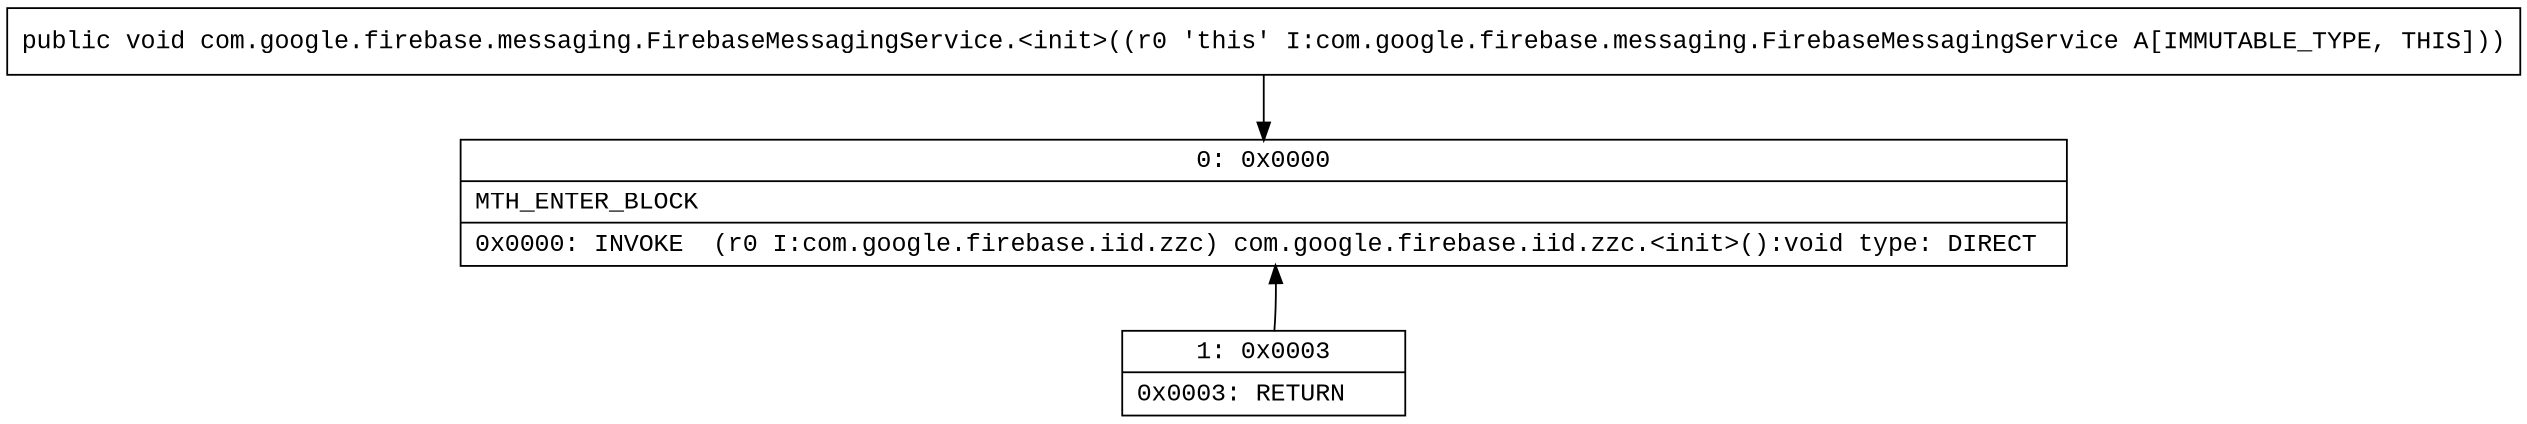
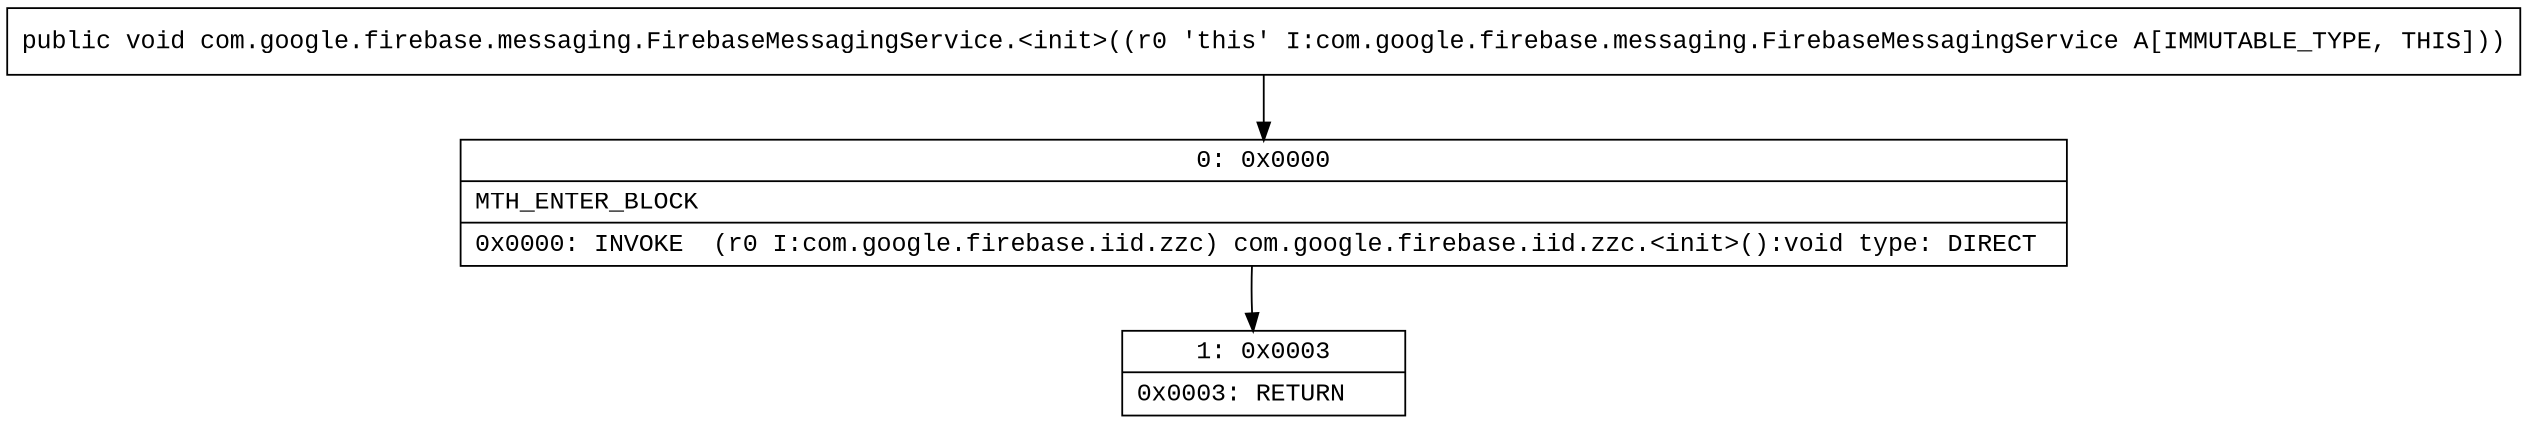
edge "1: 0x0003" -> "0: 0x0000": reversed
